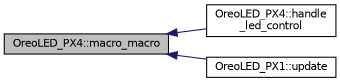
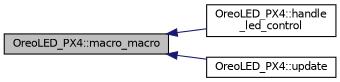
node "OreoLED_PX1::update": label "OreoLED_PX1::update" -> "OreoLED_PX4::update"
